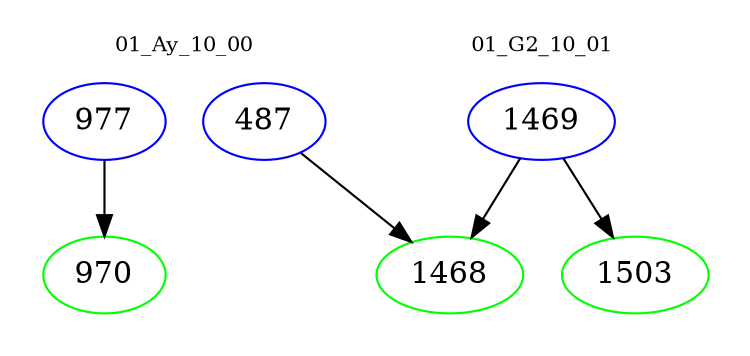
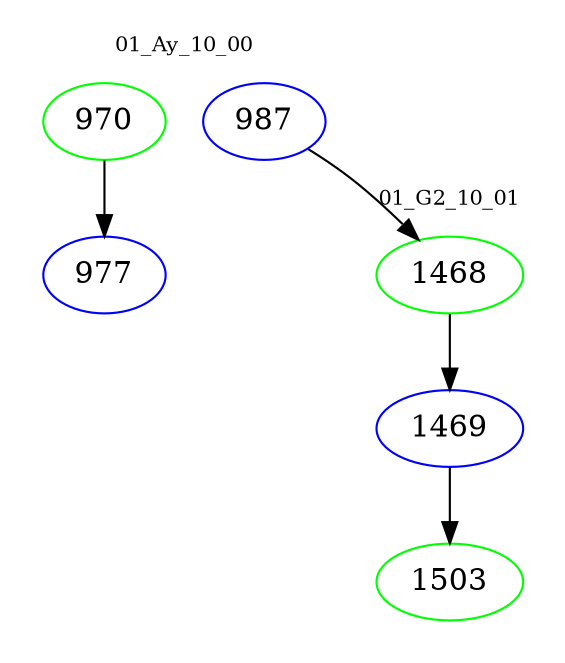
node "487": label "487" -> "987"
edge "977" -> "970": reversed
edge "1469" -> "1468": reversed
